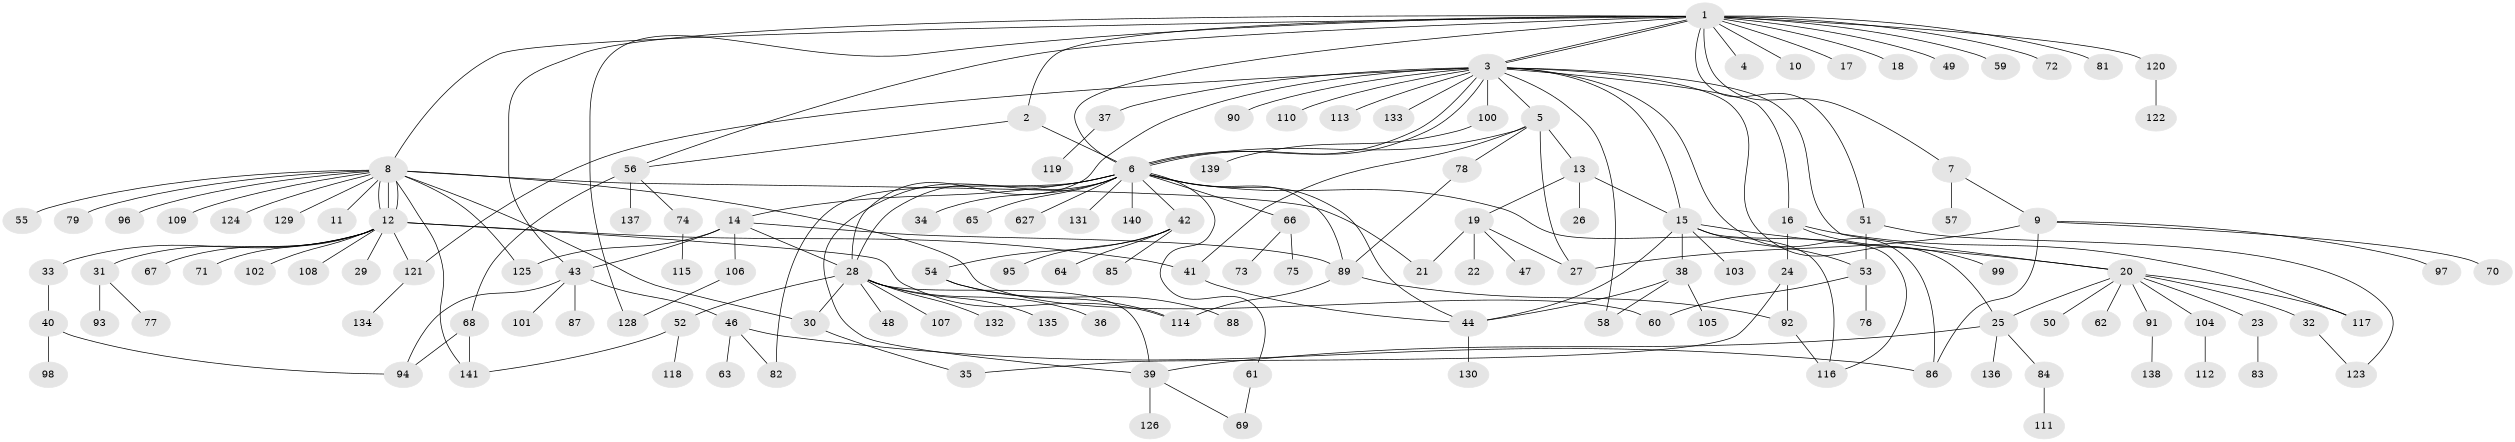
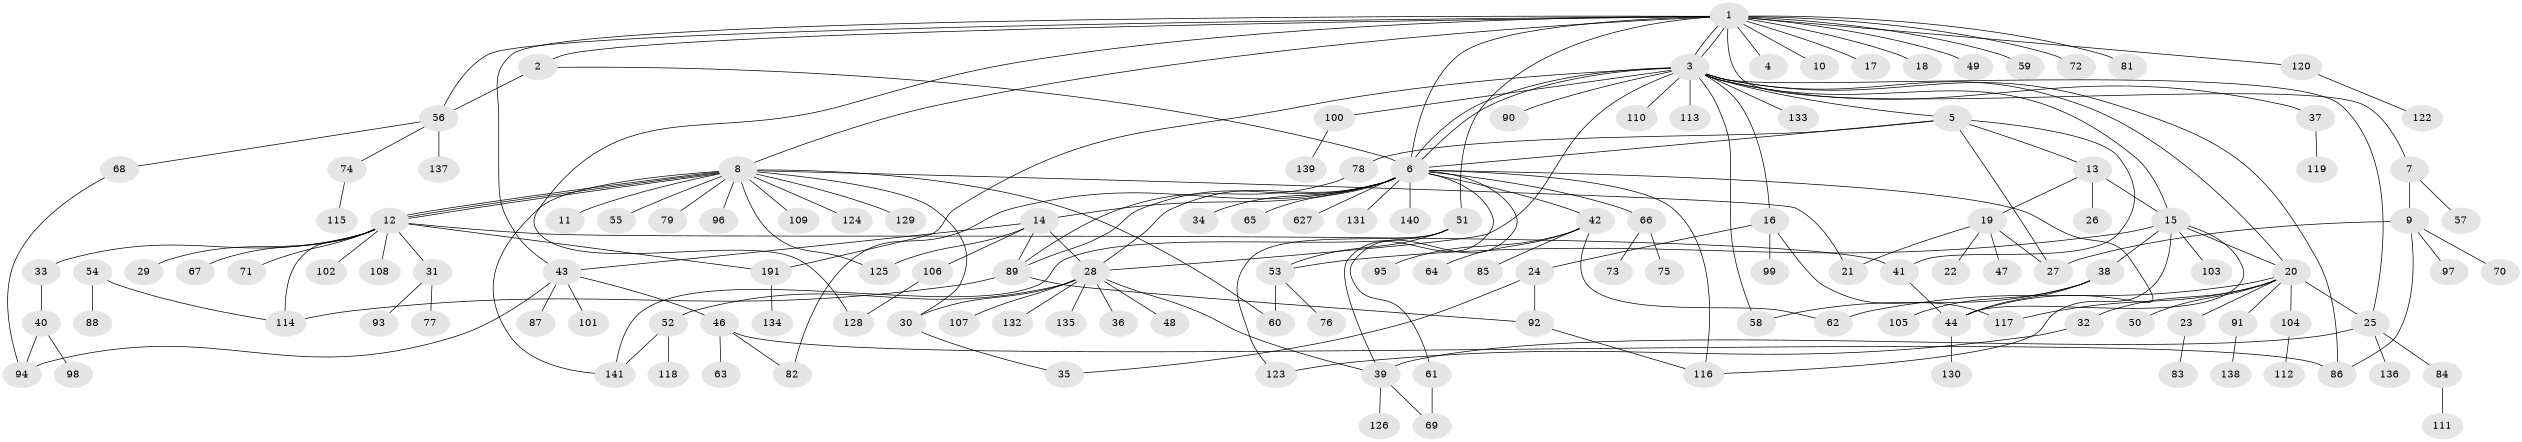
edge "42" -- "54": now "42" -- "62"
node "121": label "121" -> "191"
edge "68" -- "141": now "51" -- "141"
